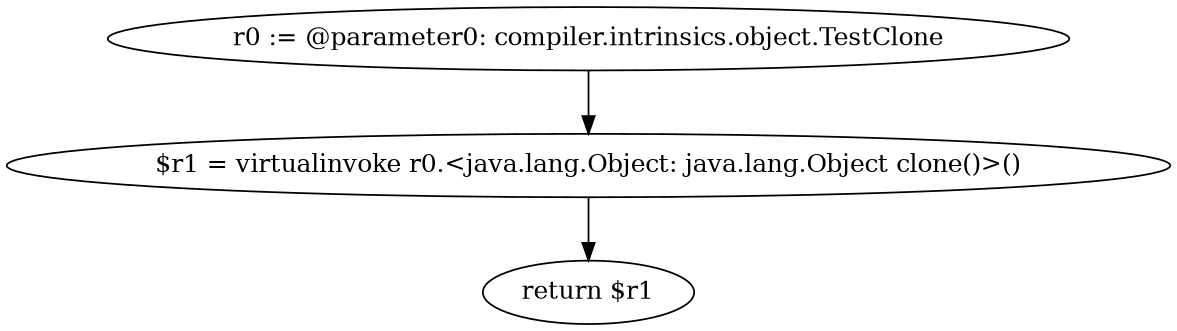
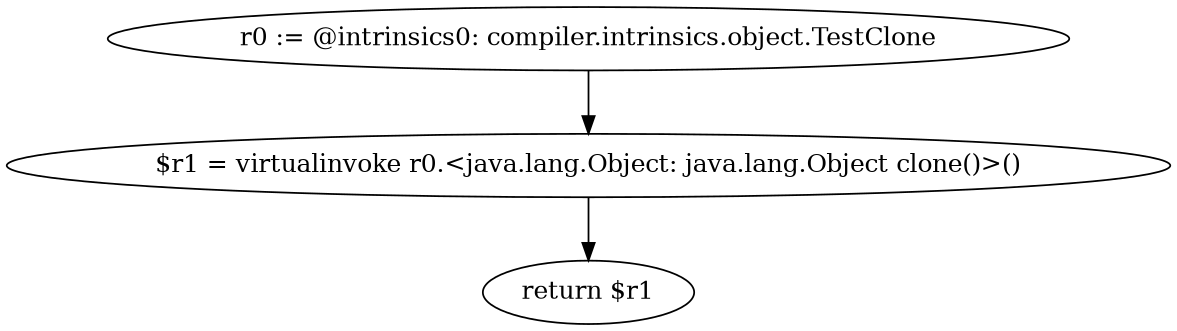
node "r0 := @parameter0: compiler.intrinsics.object.TestClone": label "r0 := @parameter0: compiler.intrinsics.object.TestClone" -> "r0 := @intrinsics0: compiler.intrinsics.object.TestClone"
